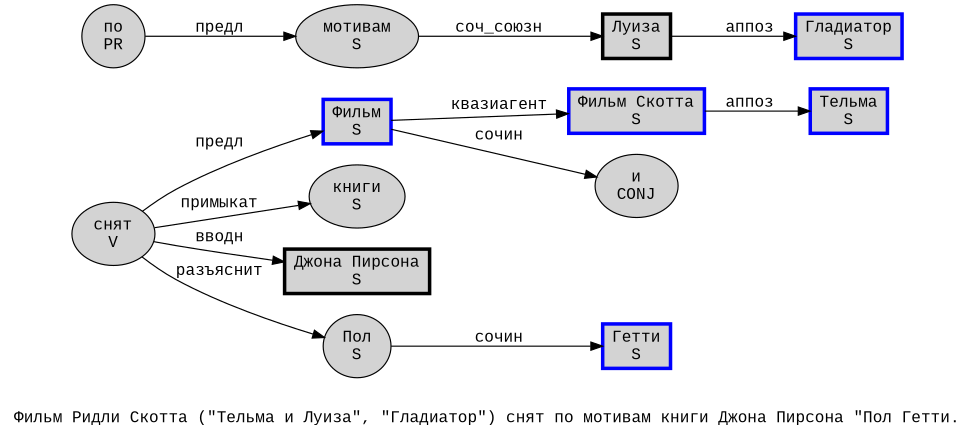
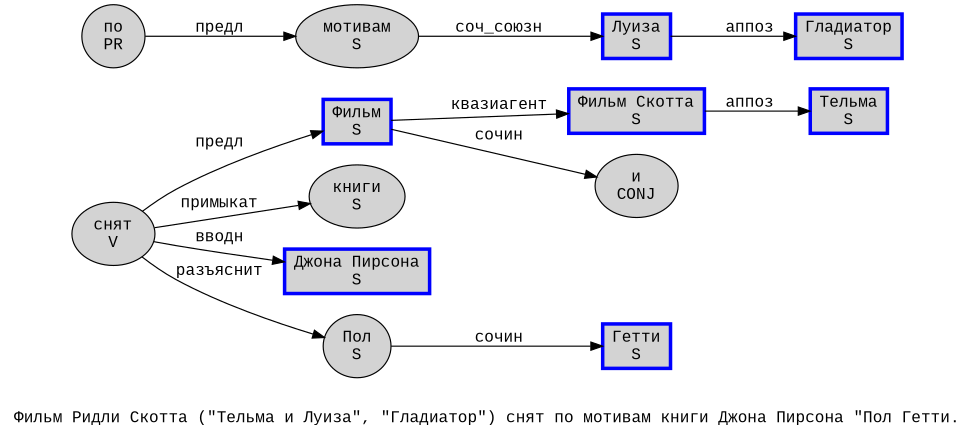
node "Луиза S": color black -> blue
node "Джона Пирсона S": color black -> blue
